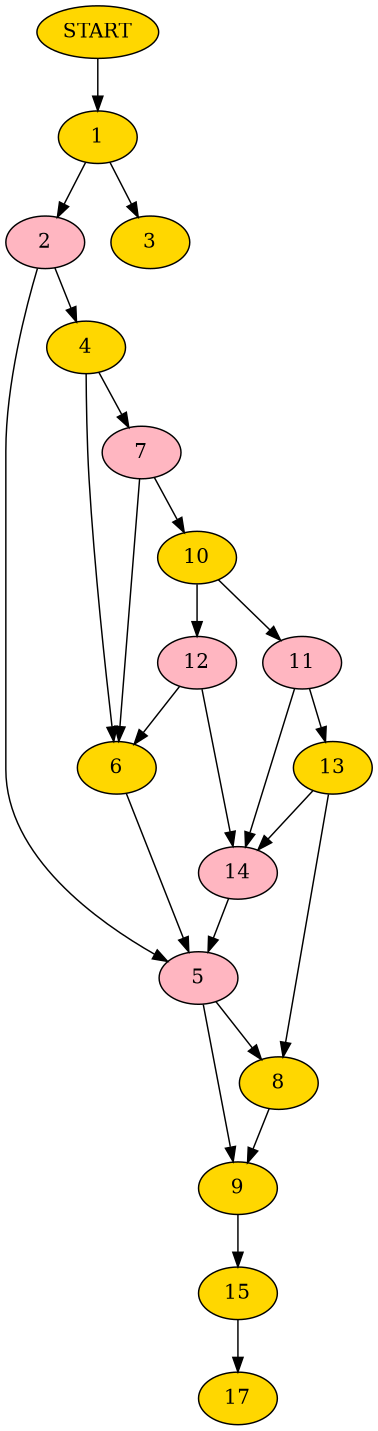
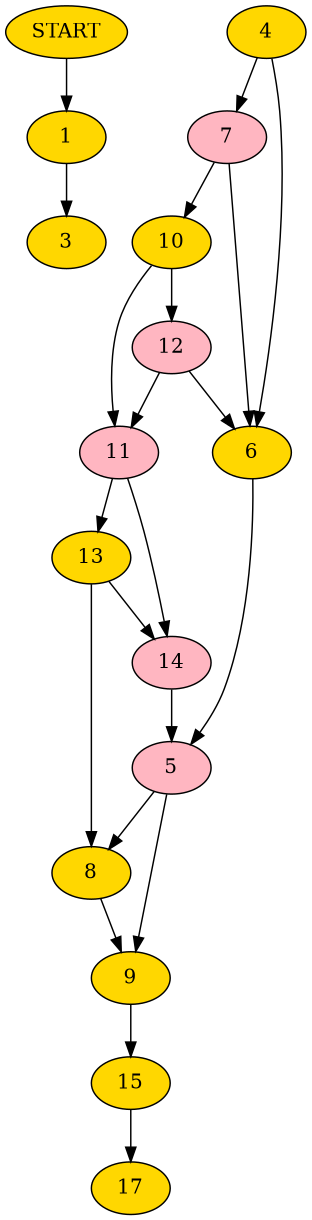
node "2": removed
edge "12" -> "14": now "12" -> "11"
